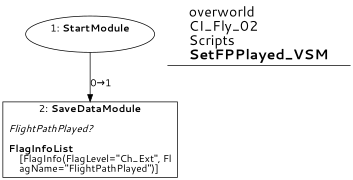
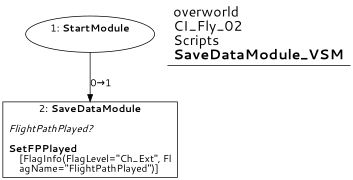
node "overworld": text "SetFPPlayed_VSM" -> "SaveDataModule_VSM"
node "2:": text "FlagInfoList" -> "SetFPPlayed"
